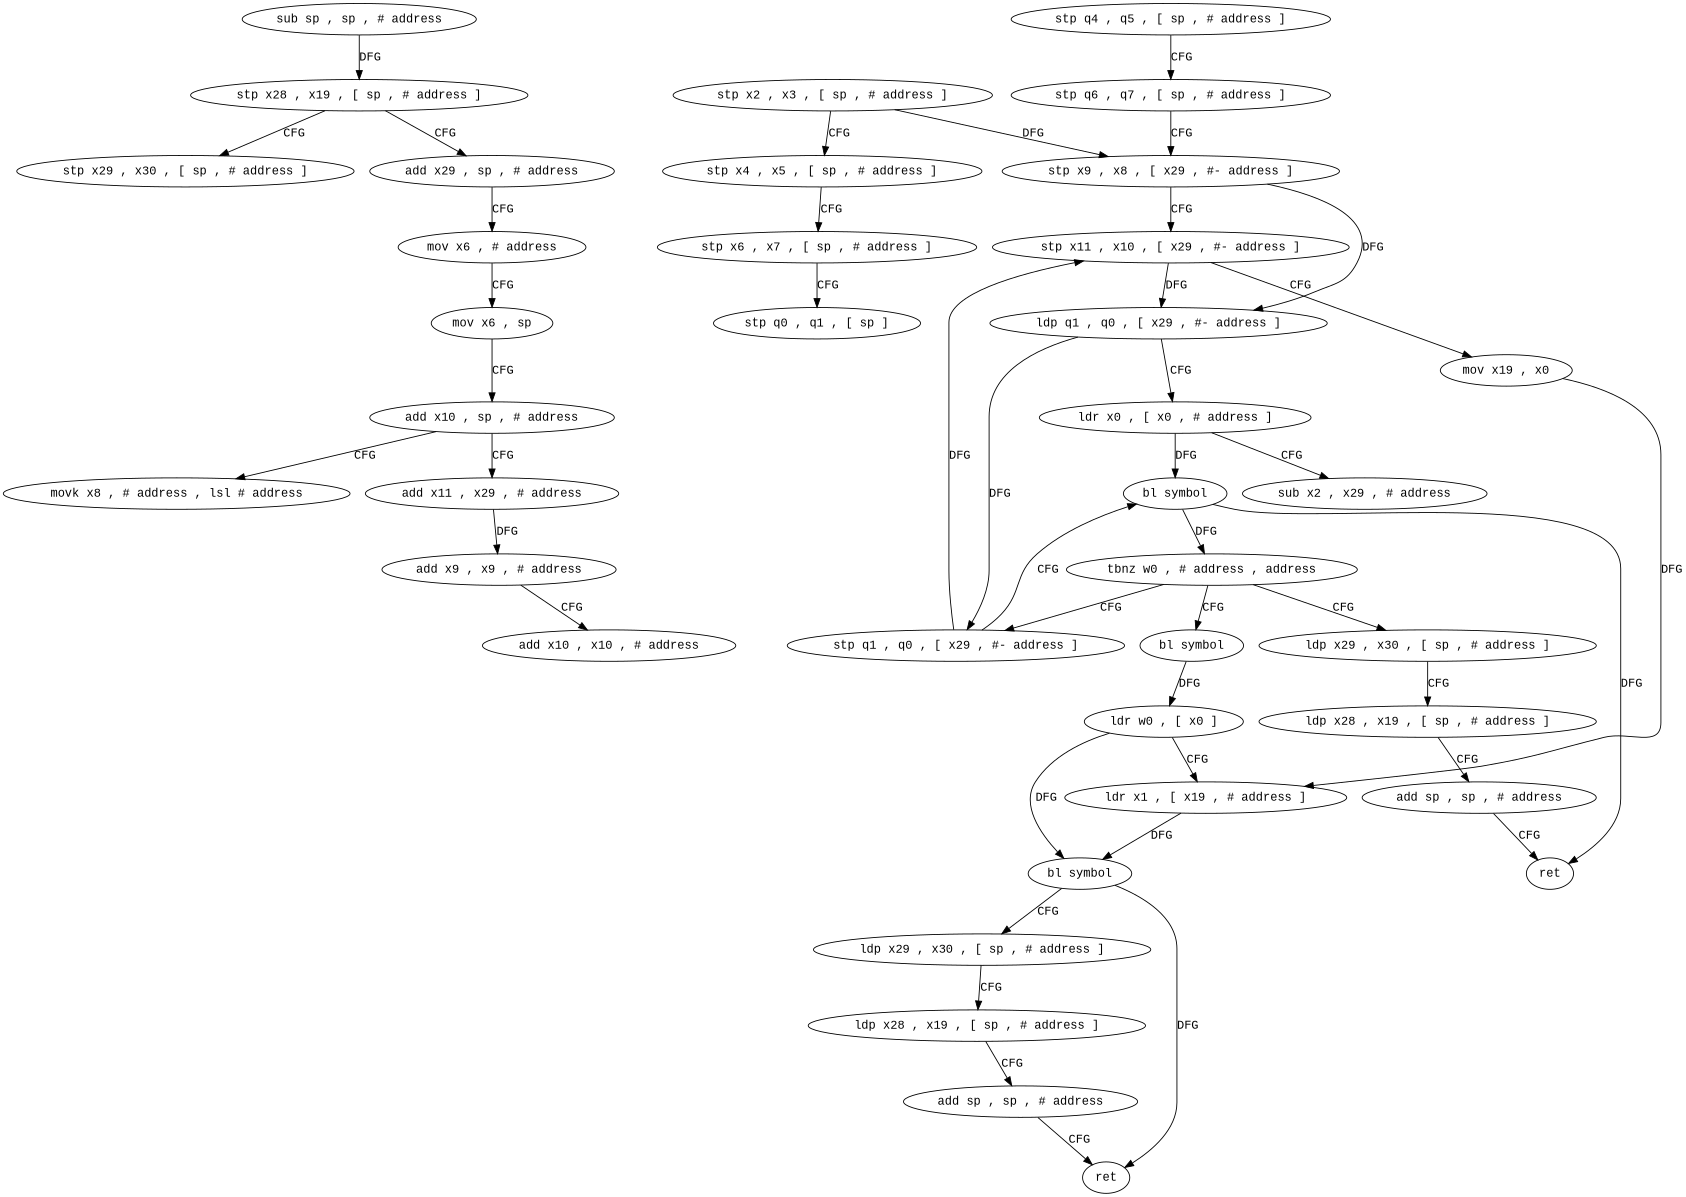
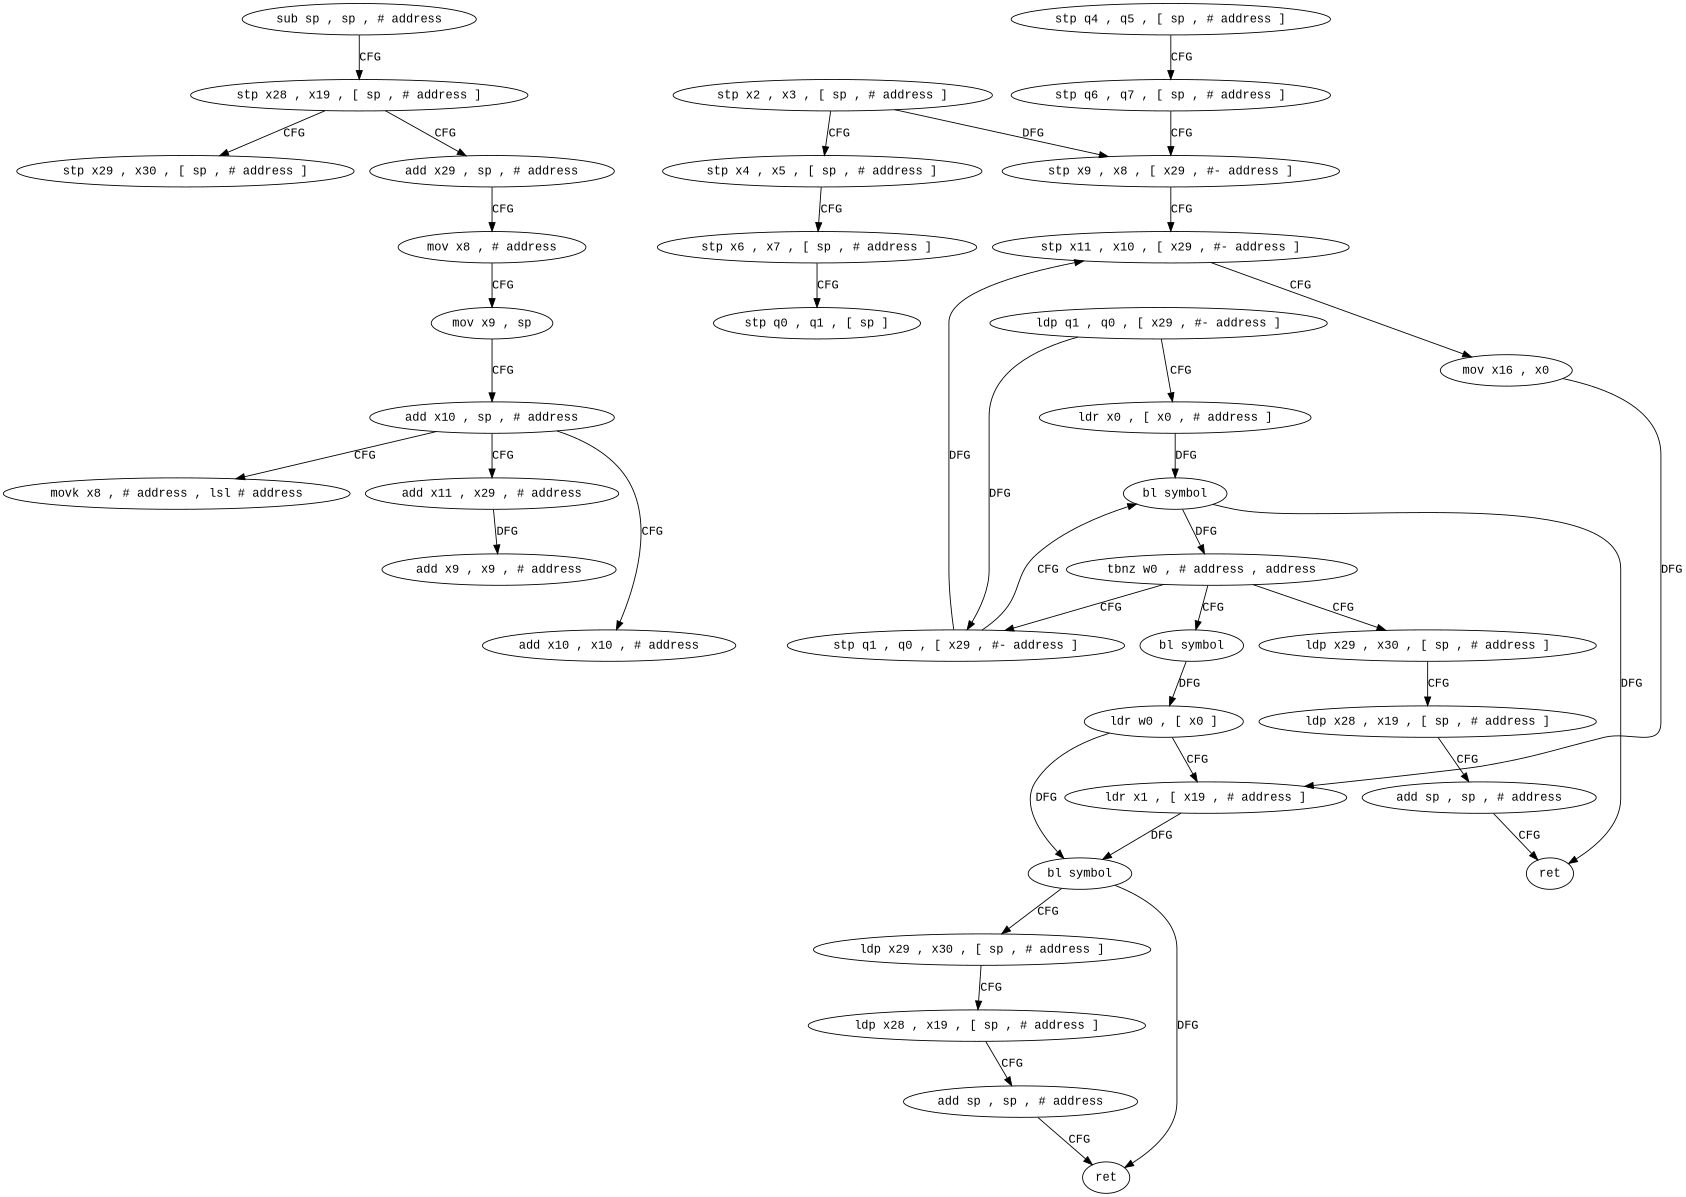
edge "sub sp , sp , # address" -> "stp x28 , x19 , [ sp , # address ]": label "DFG" -> "CFG"
node "mov x6 , # address": label "mov x6 , # address" -> "mov x8 , # address"
edge "stp x9 , x8 , [ x29 , #- address ]" -> "ldp q1 , q0 , [ x29 , #- address ]": removed, label "DFG"
edge "stp x11 , x10 , [ x29 , #- address ]" -> "ldp q1 , q0 , [ x29 , #- address ]": removed, label "DFG"
node "mov x6 , sp": label "mov x6 , sp" -> "mov x9 , sp"
node "mov x19 , x0": label "mov x19 , x0" -> "mov x16 , x0"
node "sub x2 , x29 , # address": removed
edge "add x9 , x9 , # address" -> "add x10 , x10 , # address": now "add x10 , sp , # address" -> "add x10 , x10 , # address"
